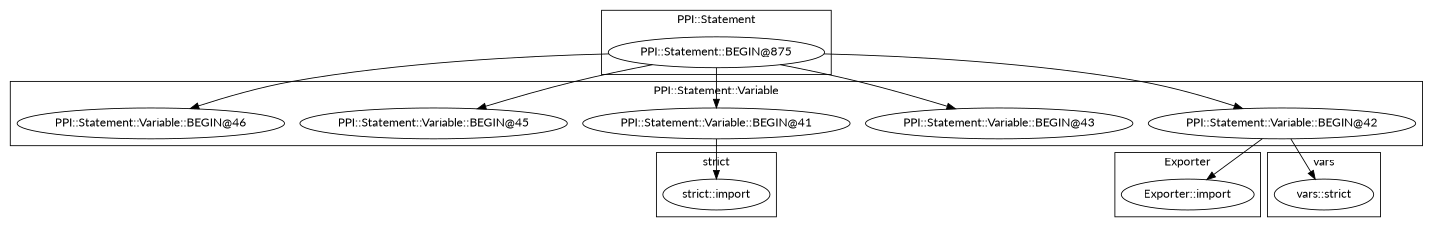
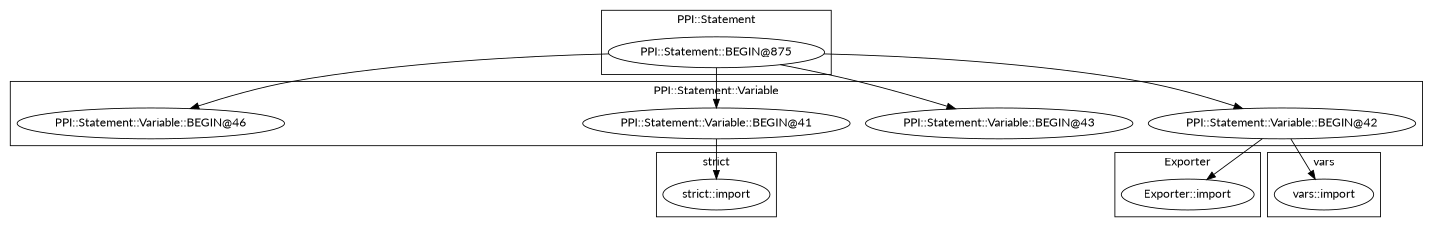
node "PPI::Statement::Variable::BEGIN@45": removed
node "vars::strict": label "vars::strict" -> "vars::import"
